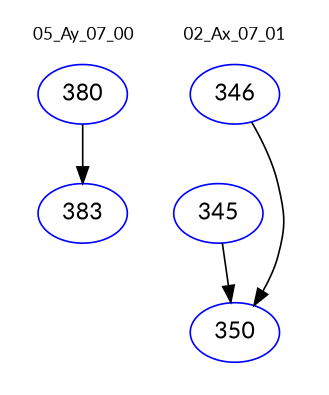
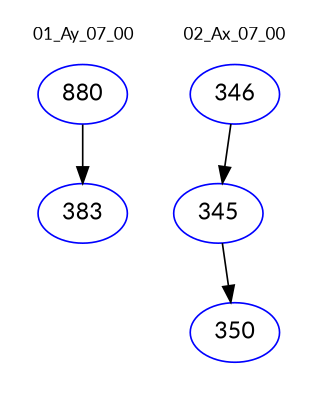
cluster "05_Ay_07_00": label "05_Ay_07_00" -> "01_Ay_07_00"
cluster "02_Ax_07_01": label "02_Ax_07_01" -> "02_Ax_07_00"
node "380": label "380" -> "880"
edge "346" -> "350": now "346" -> "345"
